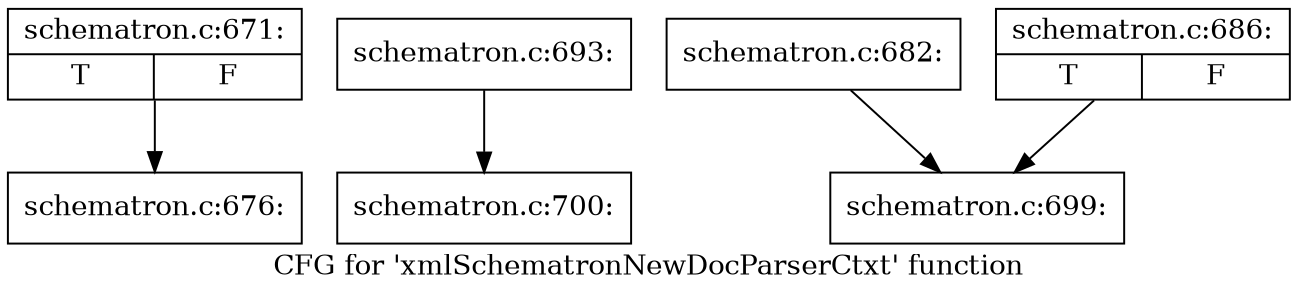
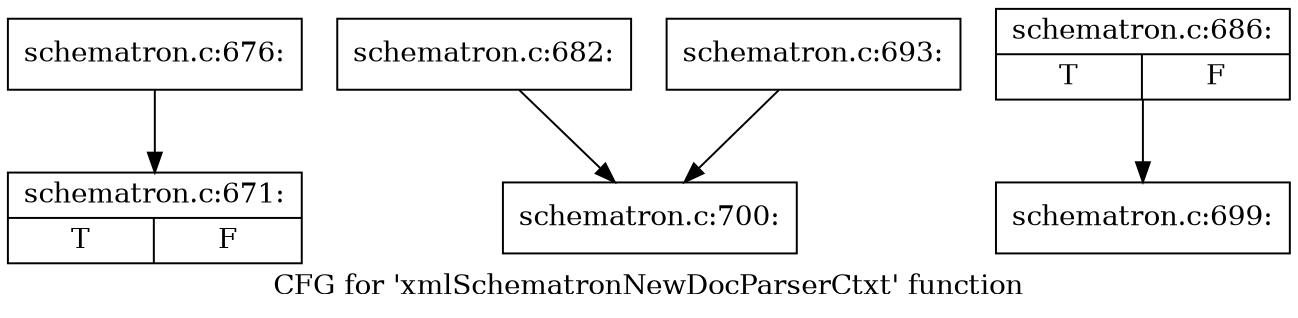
edge "schematron.c:682:" -> "schematron.c:699:": now "schematron.c:682:" -> "schematron.c:700:"
edge "schematron.c:671:" -> "schematron.c:676:": reversed
